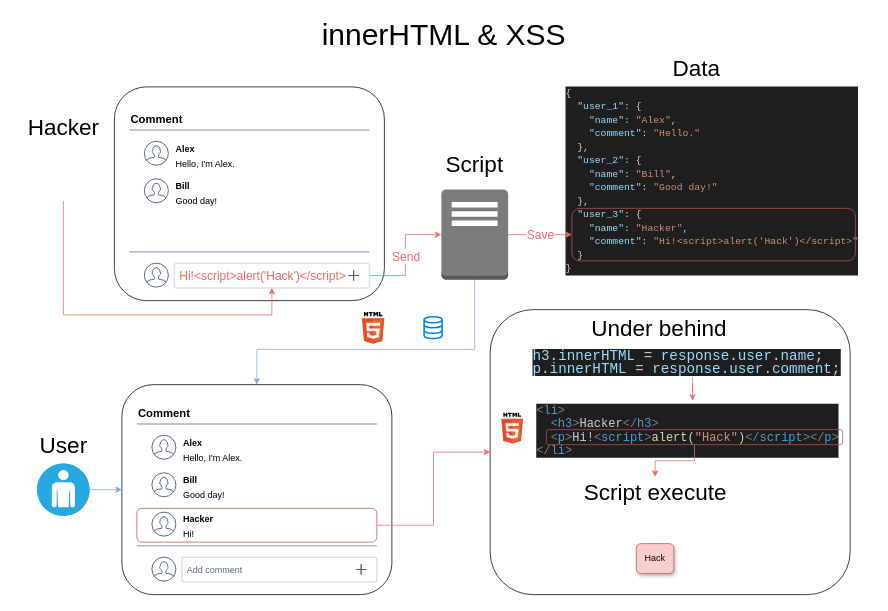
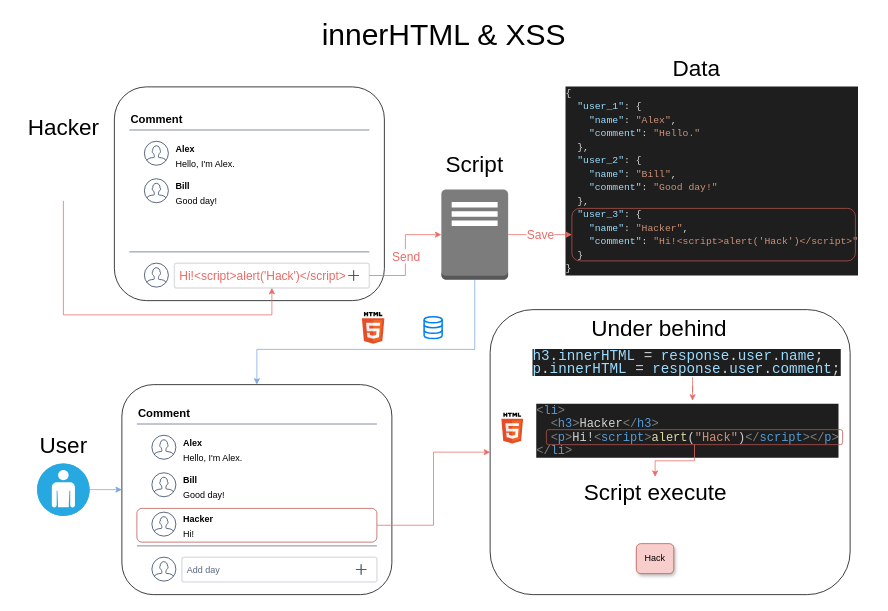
node "Add comment": label "Add comment" -> "Add day"
